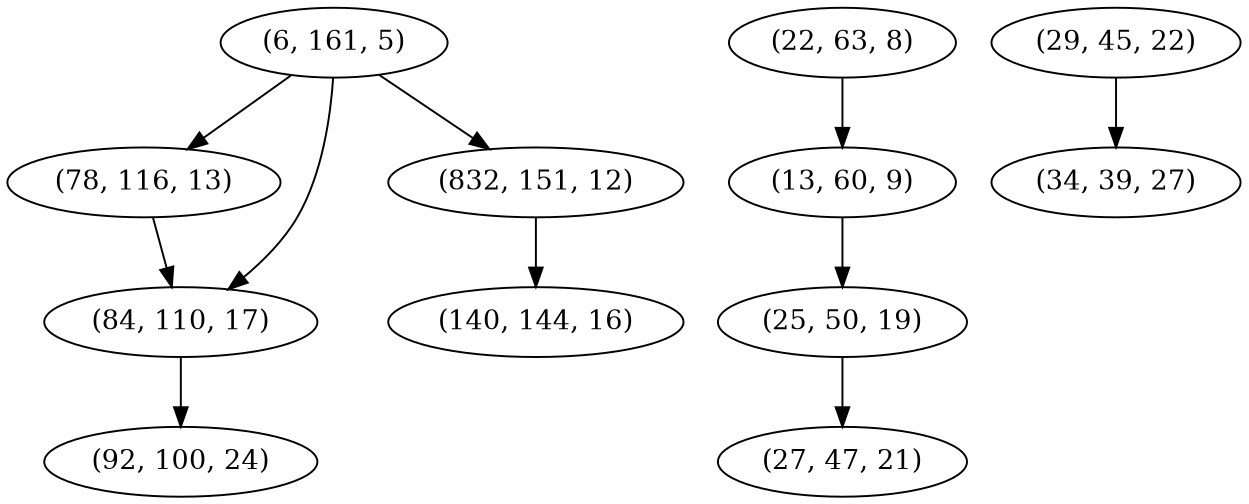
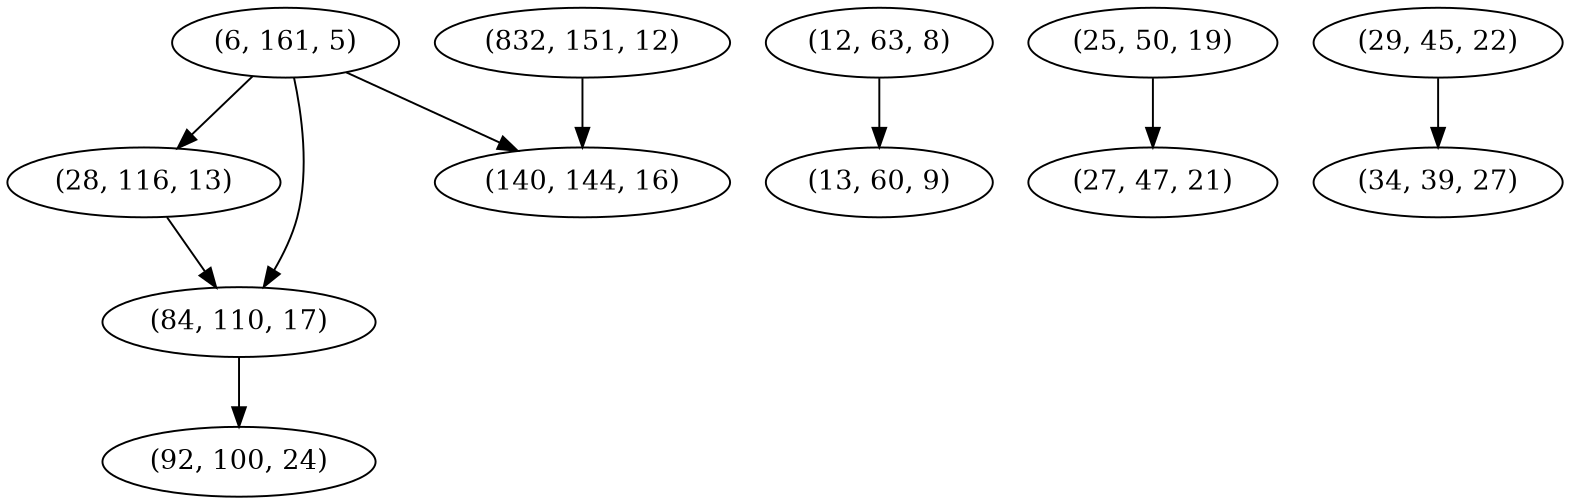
node "(22, 63, 8)": label "(22, 63, 8)" -> "(12, 63, 8)"
edge "(6, 161, 5)" -> "(832, 151, 12)": now "(6, 161, 5)" -> "(140, 144, 16)"
node "(78, 116, 13)": label "(78, 116, 13)" -> "(28, 116, 13)"
edge "(13, 60, 9)" -> "(25, 50, 19)": removed
